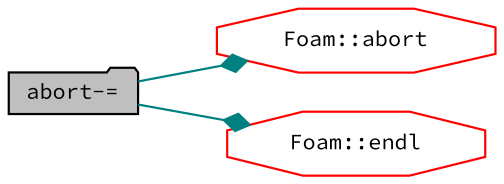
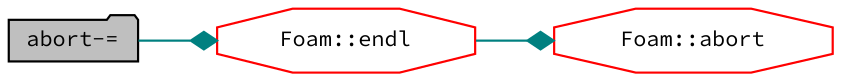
edge "abort-=" -> "Foam::abort": now "Foam::endl" -> "Foam::abort"
